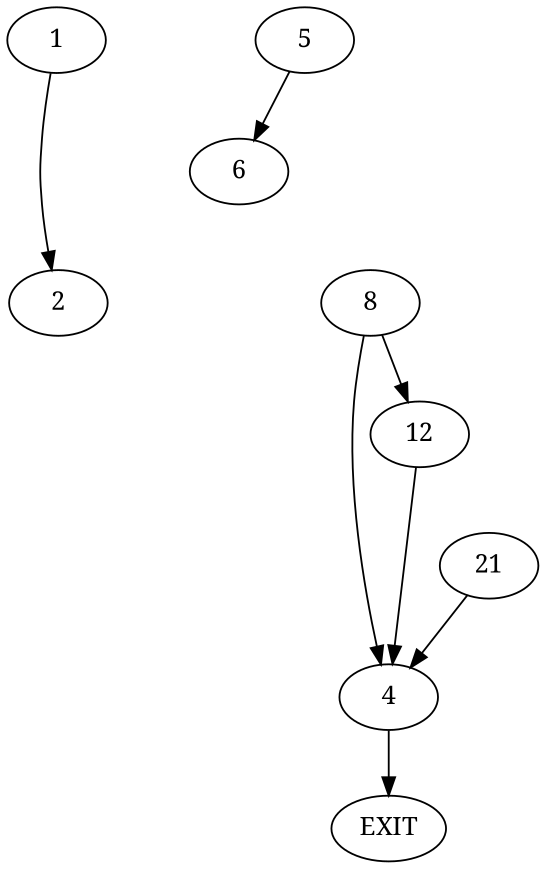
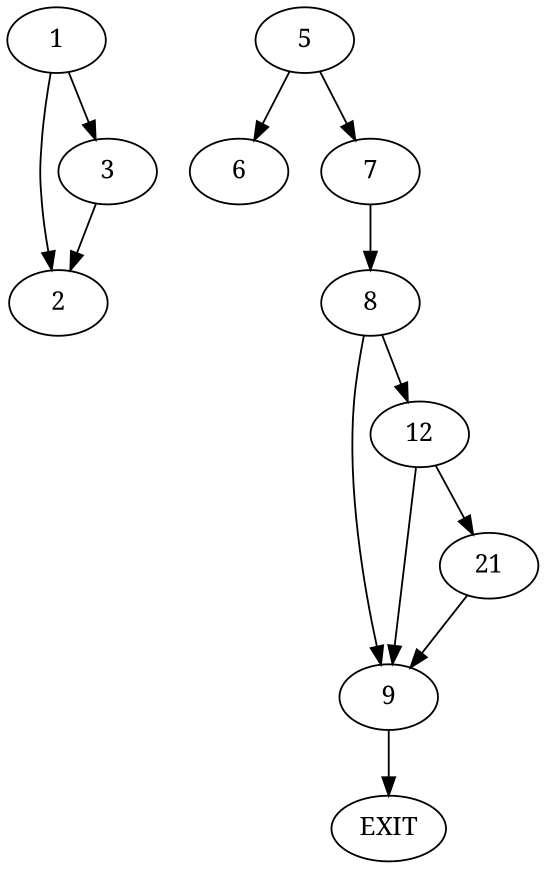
node "3": added
node "7": added
edge "12" -> "21": added
node "4": label "4" -> "9"
